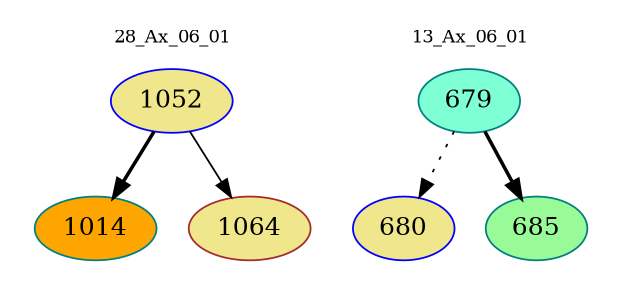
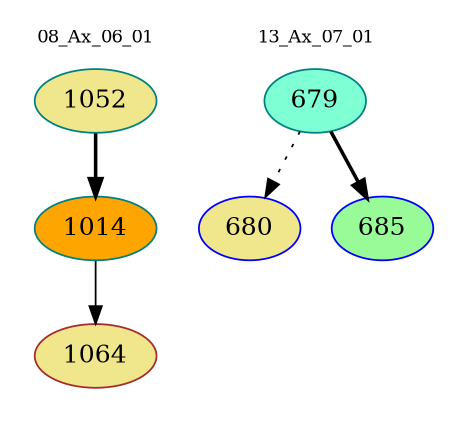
cluster "28_Ax_06_01": label "28_Ax_06_01" -> "08_Ax_06_01"
cluster "13_Ax_06_01": label "13_Ax_06_01" -> "13_Ax_07_01"
node "1052": color blue -> teal
edge "1052" -> "1064": now "1014" -> "1064"
node "685": color teal -> blue
